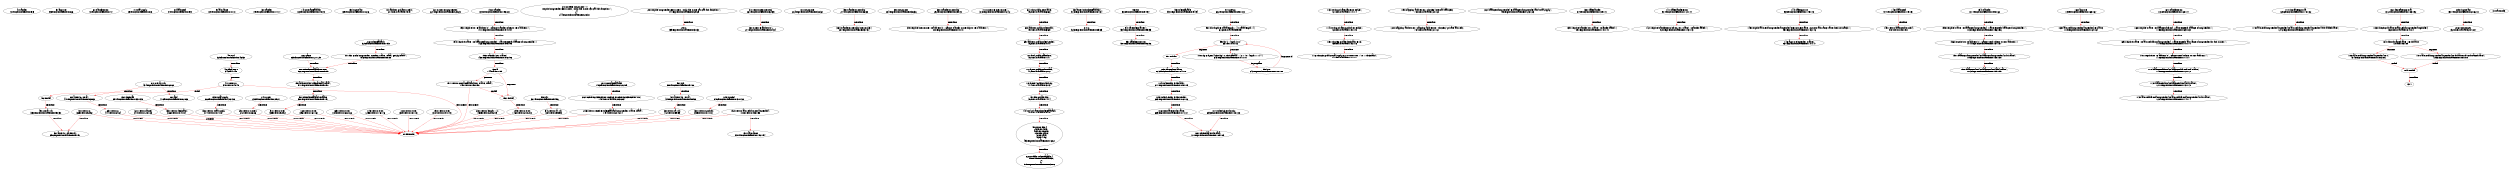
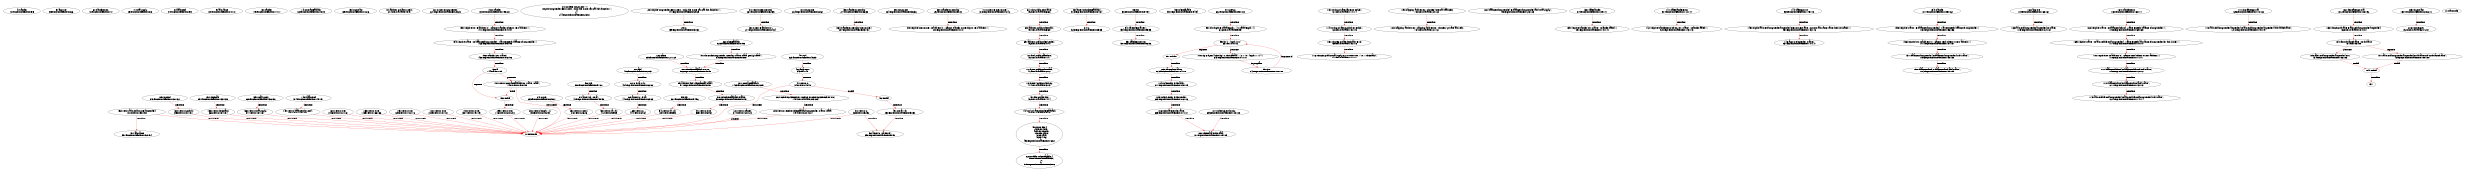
edge "61_ c = _a + _b; 434-expression_statement-62-62" -> "60_ add 416-function_definition-61-65": reversed
edge "149_ return balances_[_owner]; 987-return-150-150" -> "0_ exit_node": added, label "return_exit"
